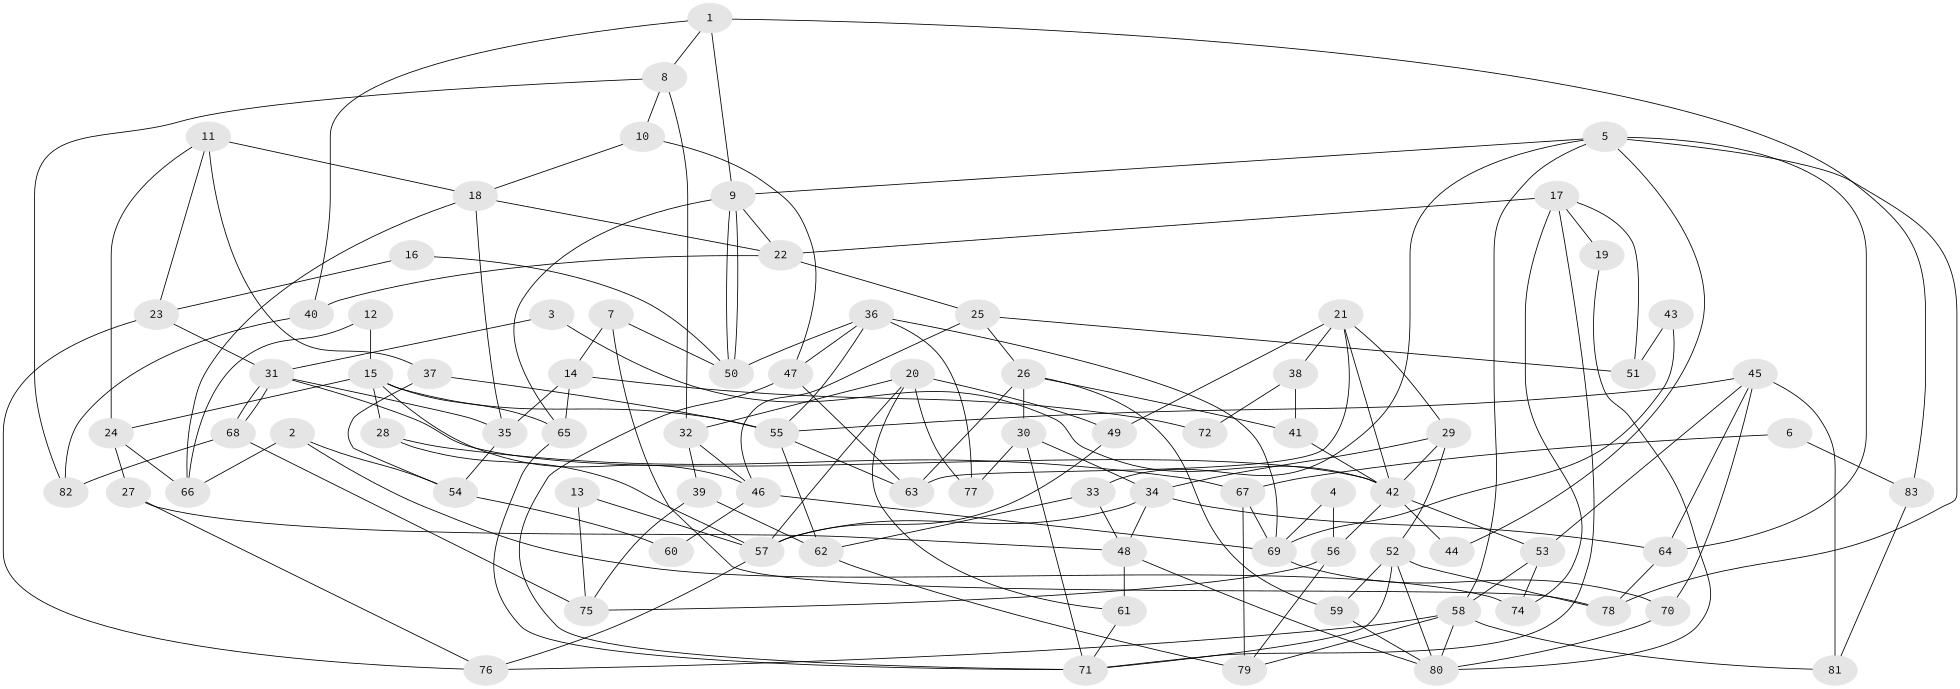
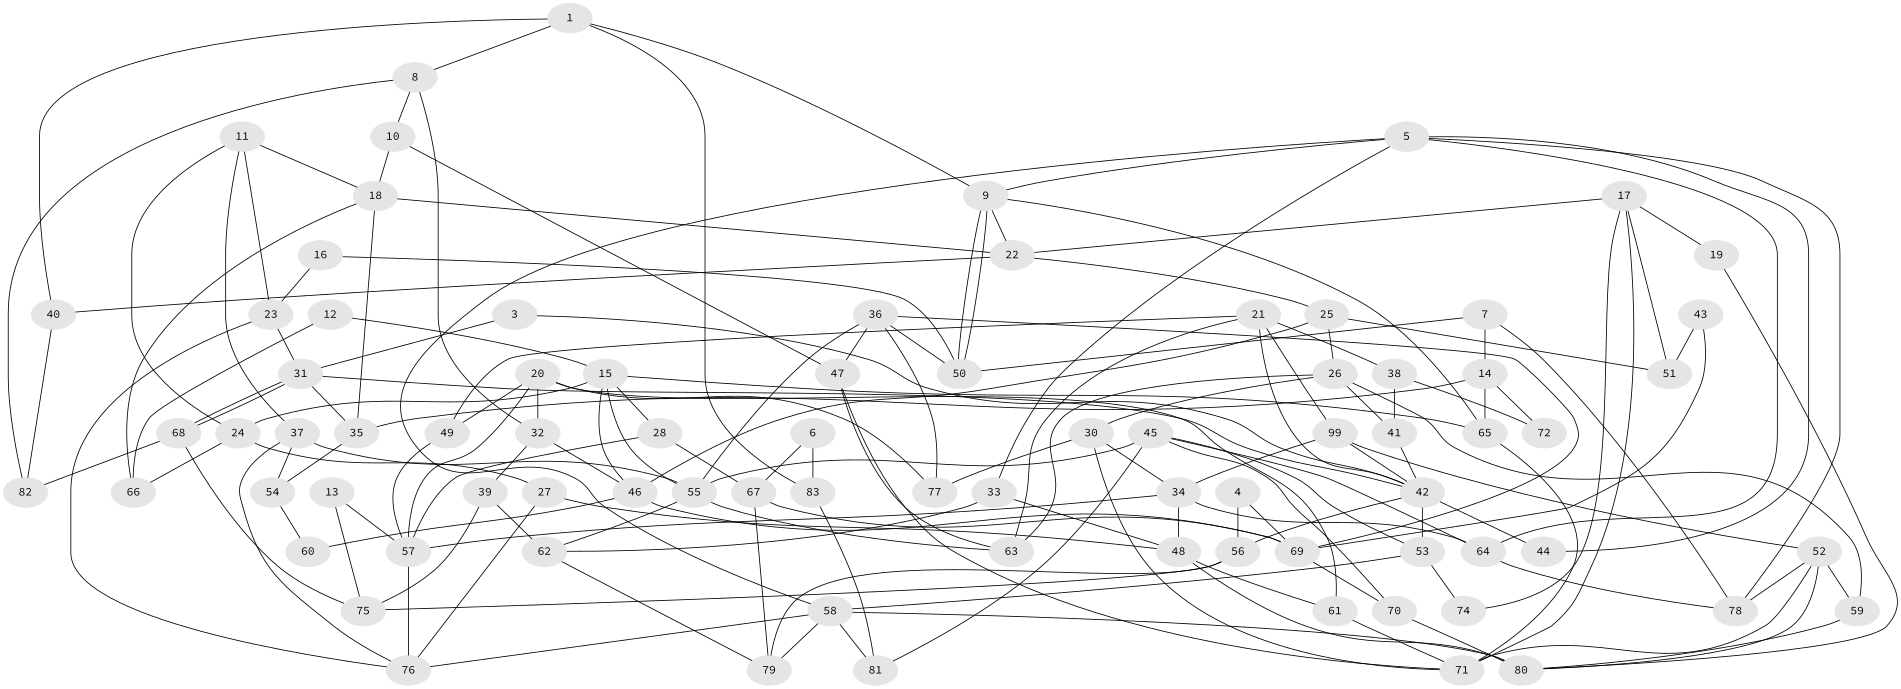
node "2": removed
node "29": label "29" -> "99"
edge "37" -- "76": added
